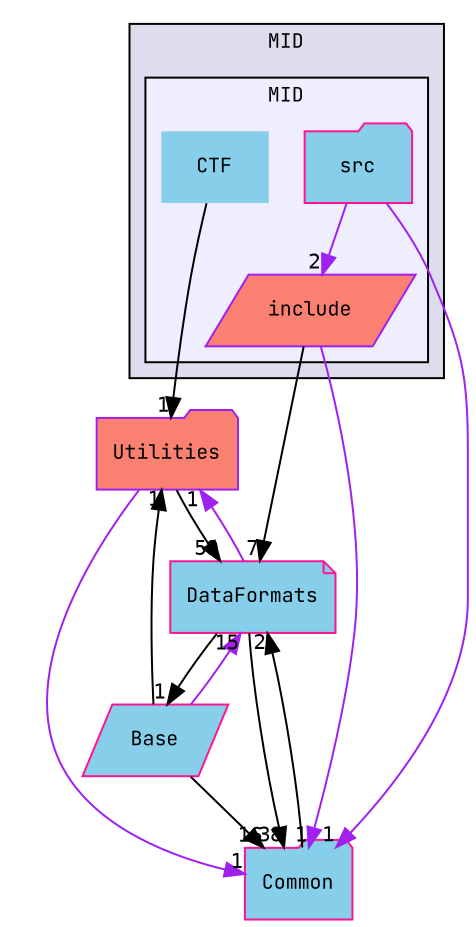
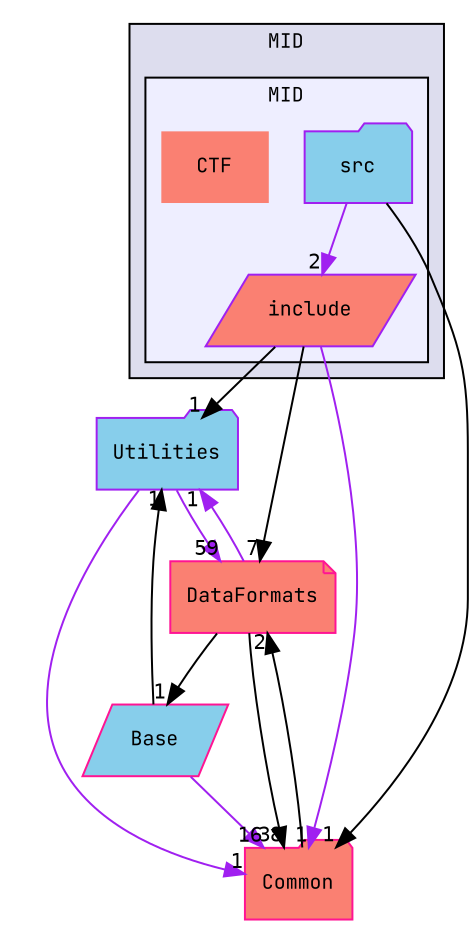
node "CTF": fillcolor skyblue -> salmon
node "src": color deeppink -> purple
edge "CTF" -> "Utilities": now "include" -> "Utilities"
node "Utilities": fillcolor salmon -> skyblue
edge "Utilities" -> "DataFormats": color black -> purple
edge "src" -> "Common": color purple -> black
node "DataFormats": fillcolor skyblue -> salmon
edge "Base" -> "DataFormats": removed
edge "Base" -> "Common": color black -> purple
node "Common": fillcolor skyblue -> salmon
